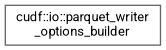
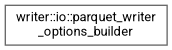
node "cudf::io::parquet_writer _options_builder": label "cudf::io::parquet_writer _options_builder" -> "writer::io::parquet_writer _options_builder"
